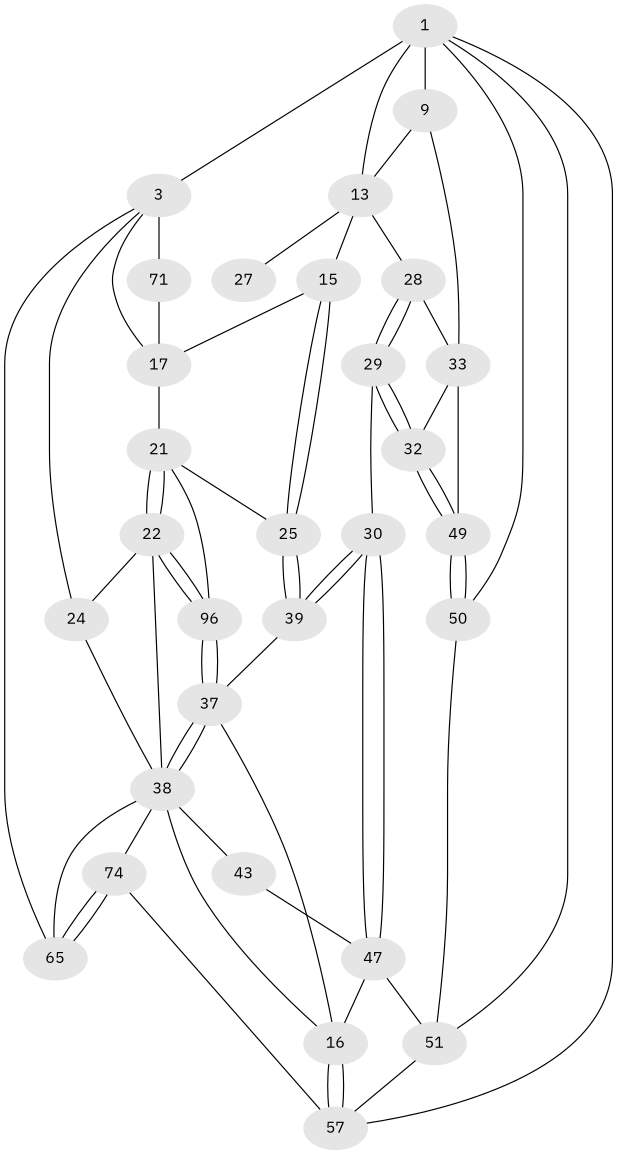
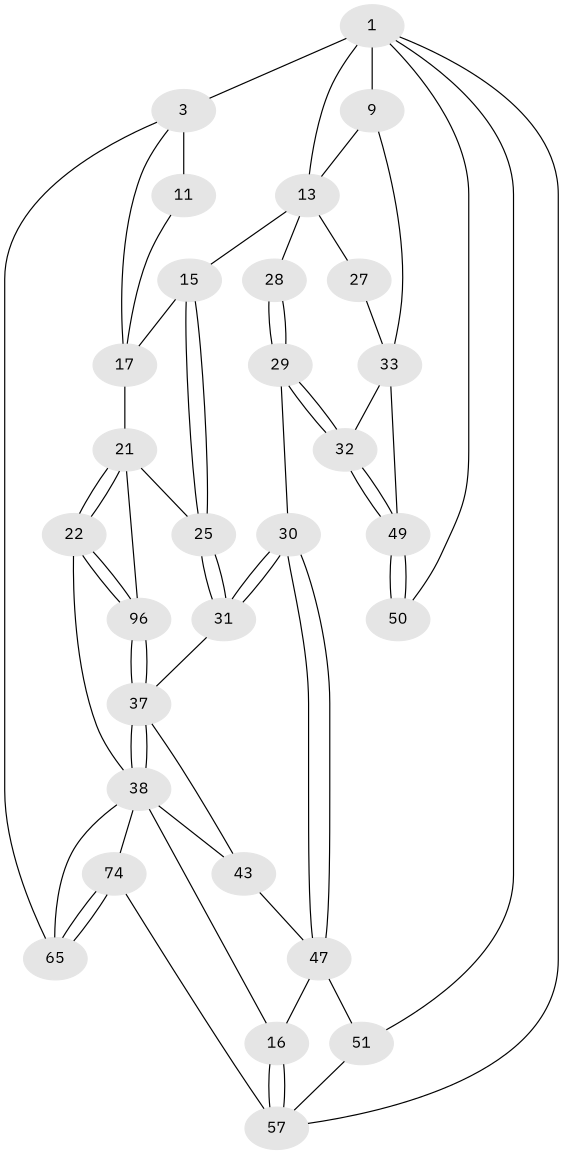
node "71": label "71" -> "11"
edge "28" -- "33": now "27" -- "33"
node "24": removed
node "39": label "39" -> "31"
edge "50" -- "51": removed
edge "37" -- "16": now "37" -- "43"
